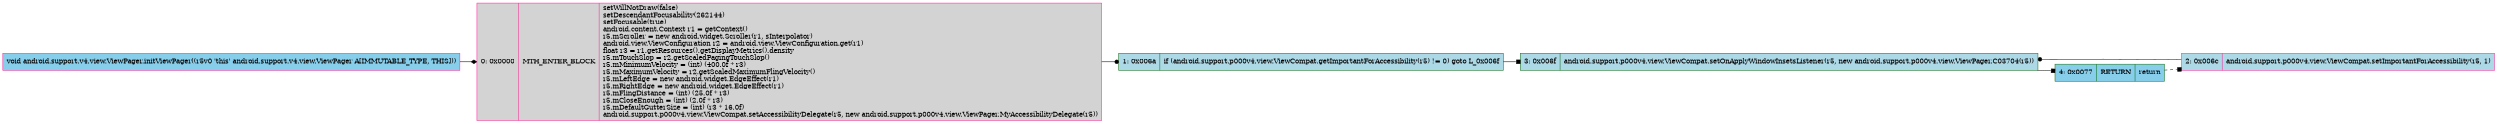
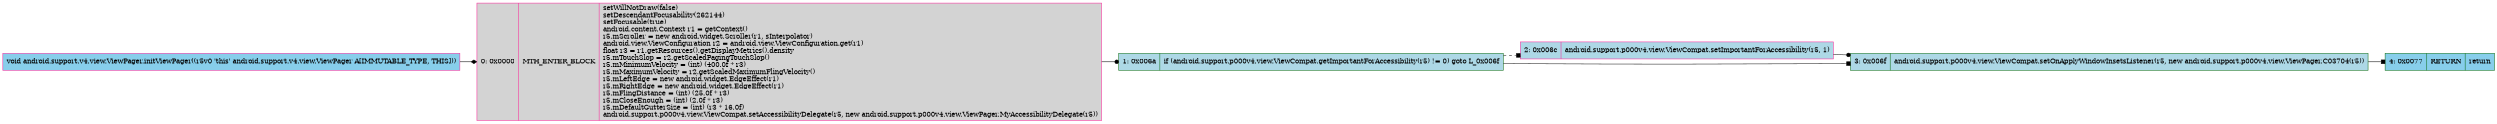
edge "4: 0x0077" -> "2: 0x006c": now "1: 0x006a" -> "2: 0x006c"
